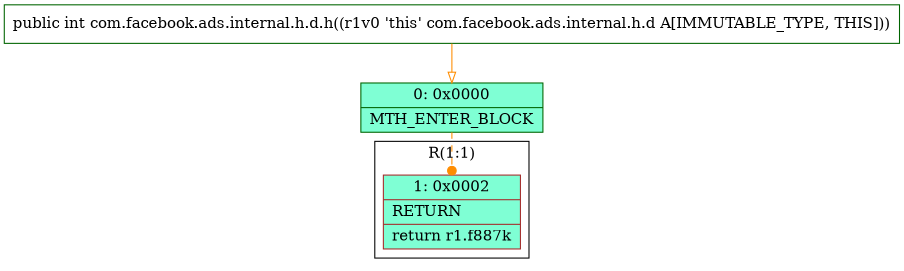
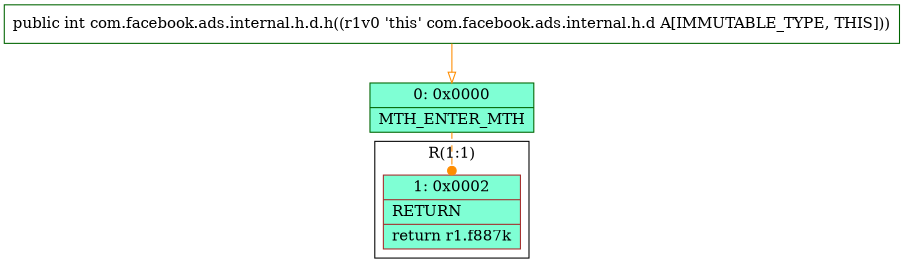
node "0: 0x0000": text "MTH_ENTER_BLOCK" -> "MTH_ENTER_MTH"
